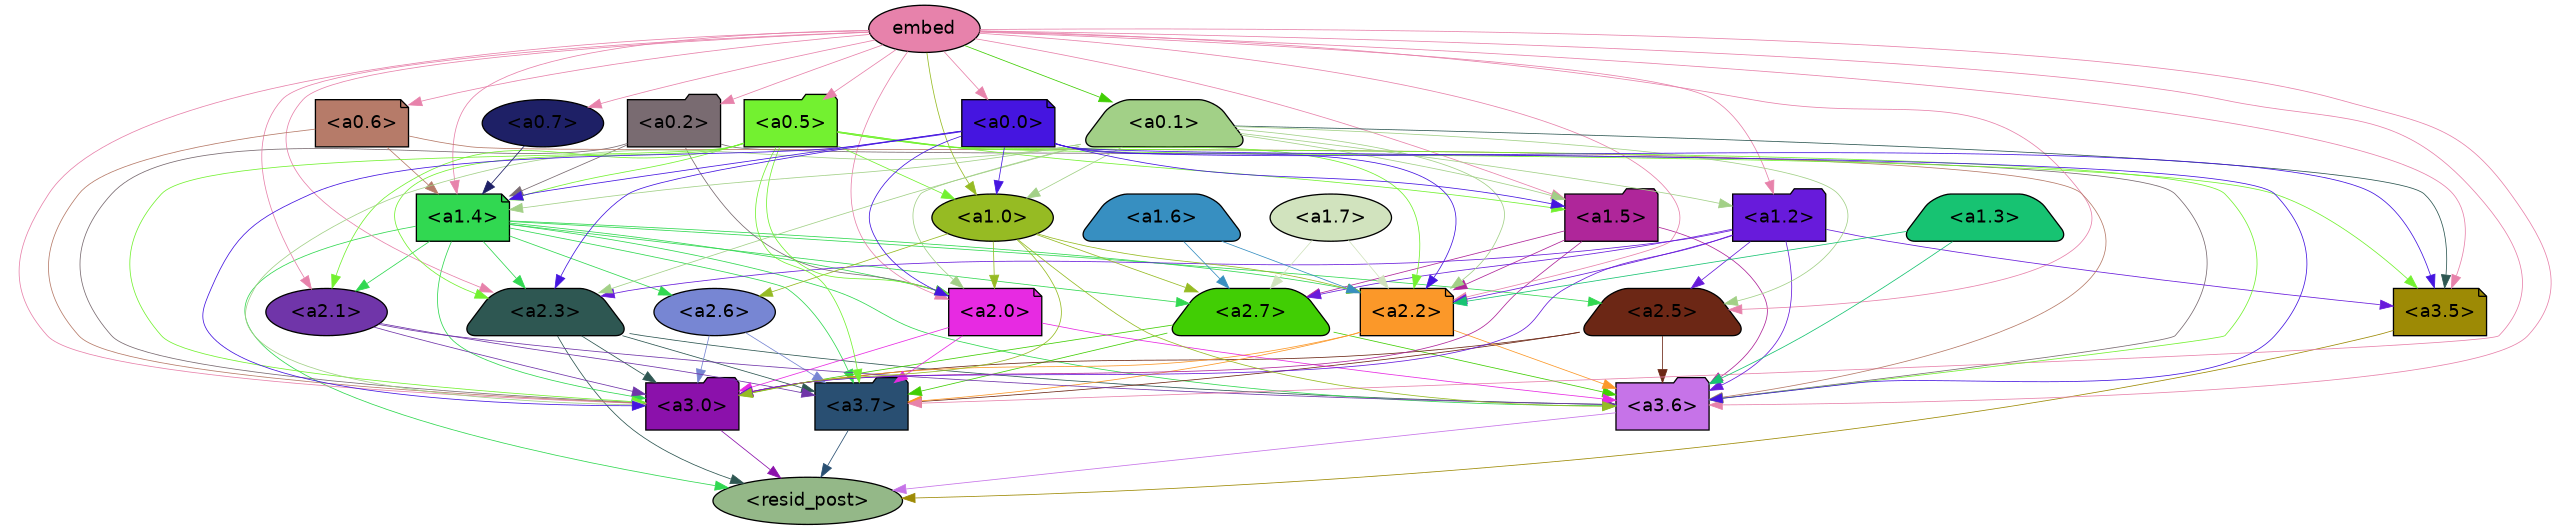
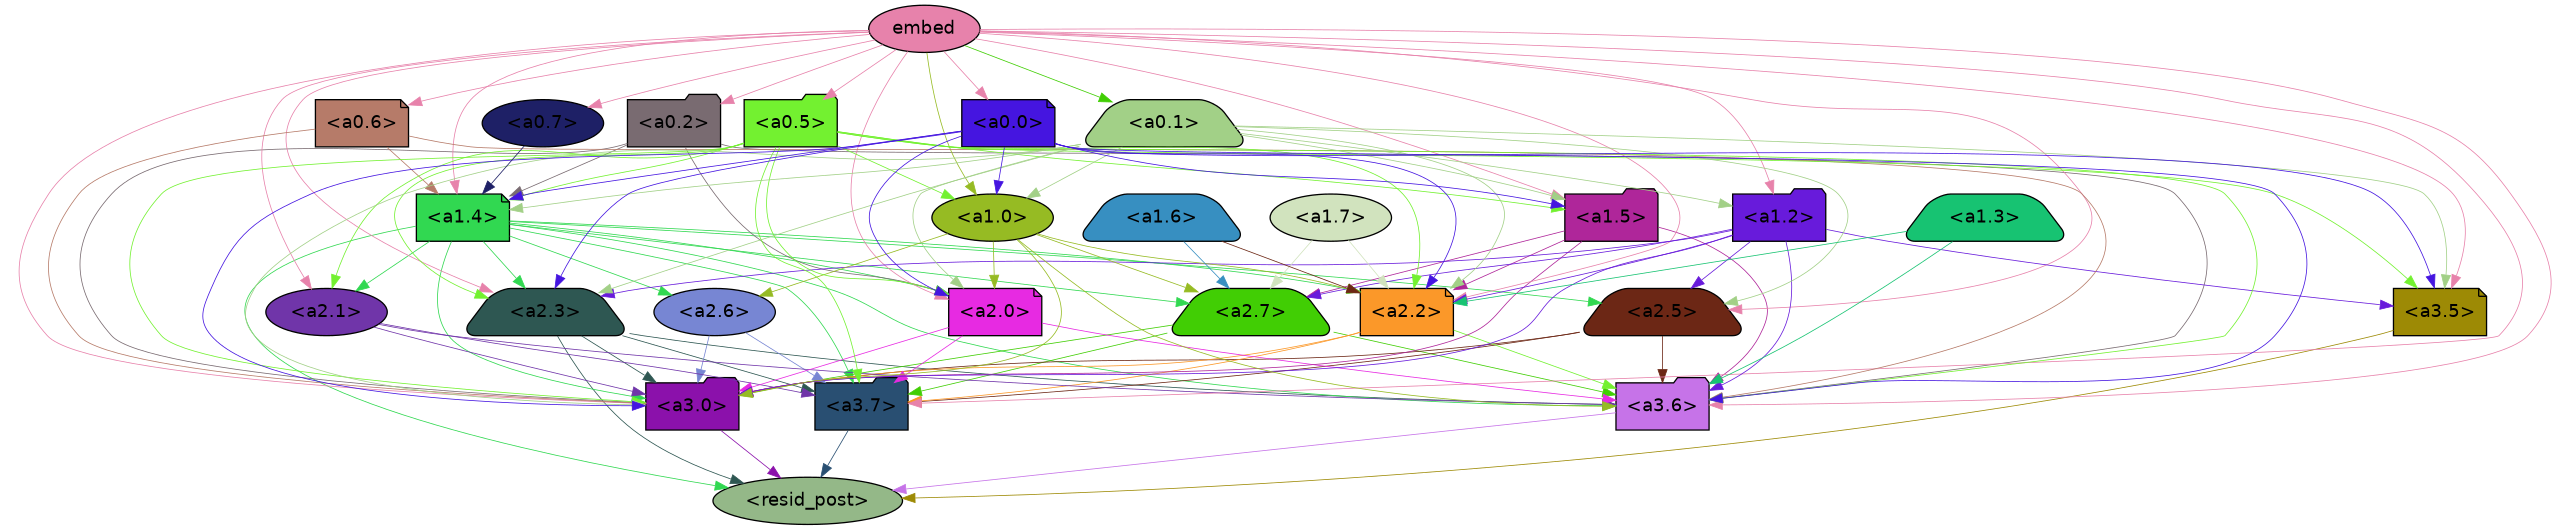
edge "<a0.1>" -> "<a3.5>": color #2e5752 -> #a2d087
edge "<a1.6>" -> "<a2.2>": color #378fc1 -> #6c2715
edge "<a2.2>" -> "<a3.6>": color #fb9829 -> #73f130
